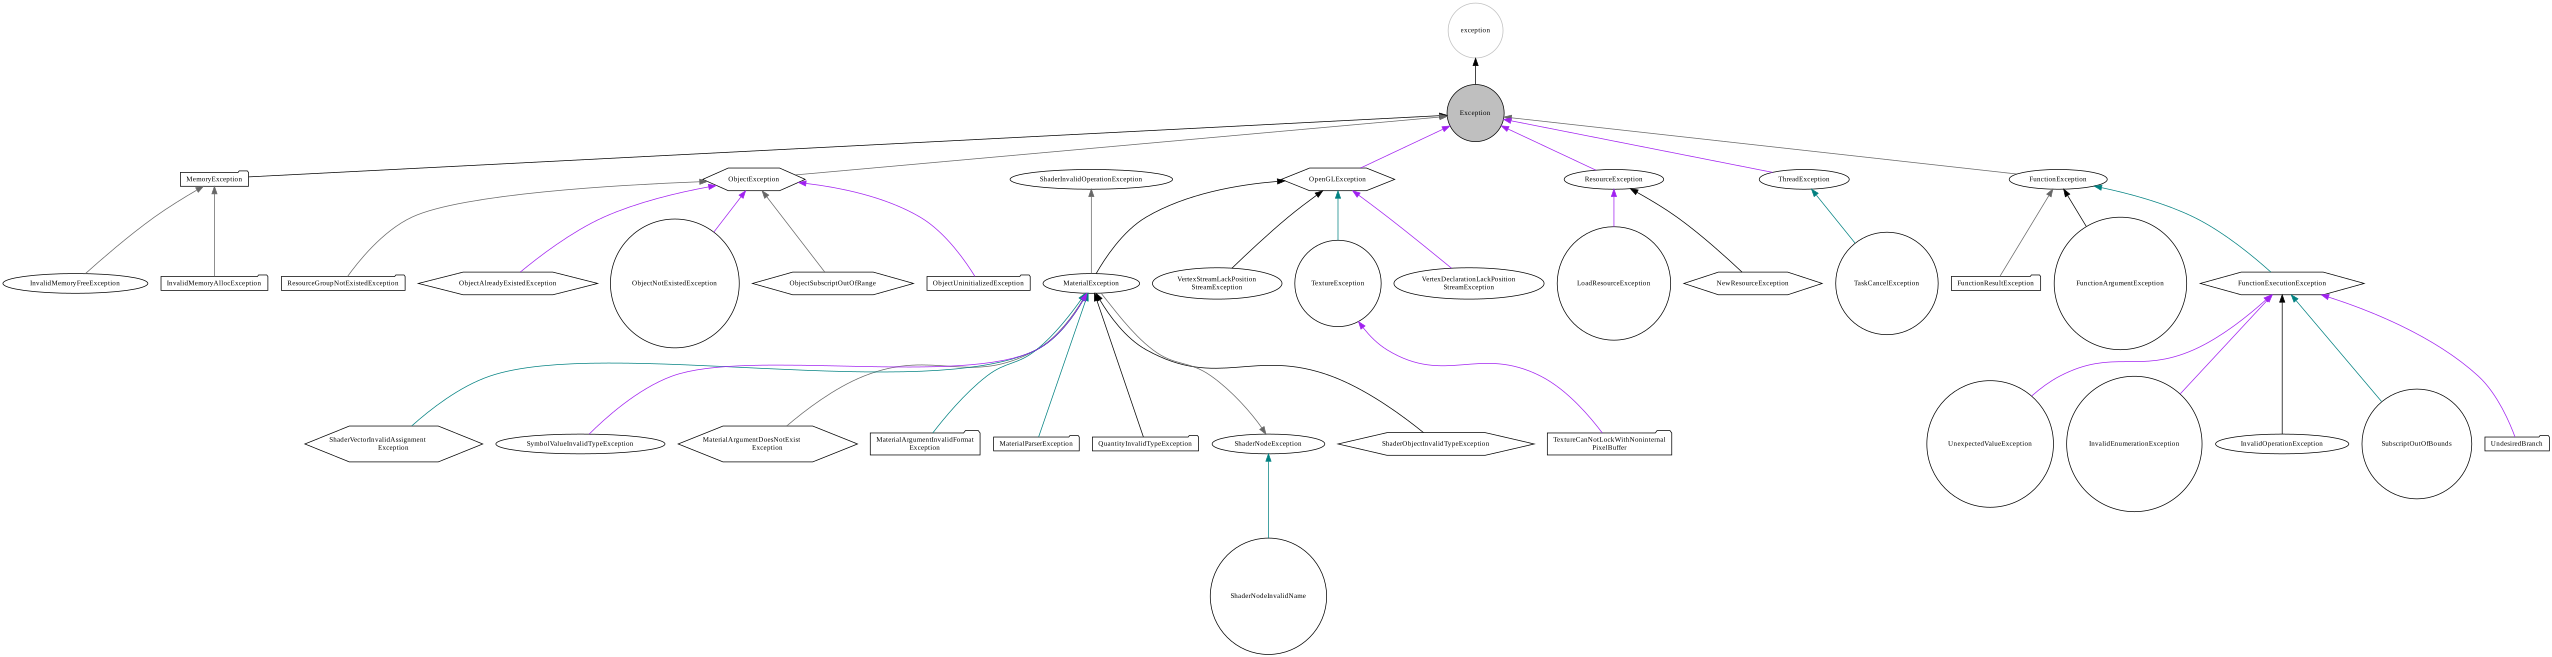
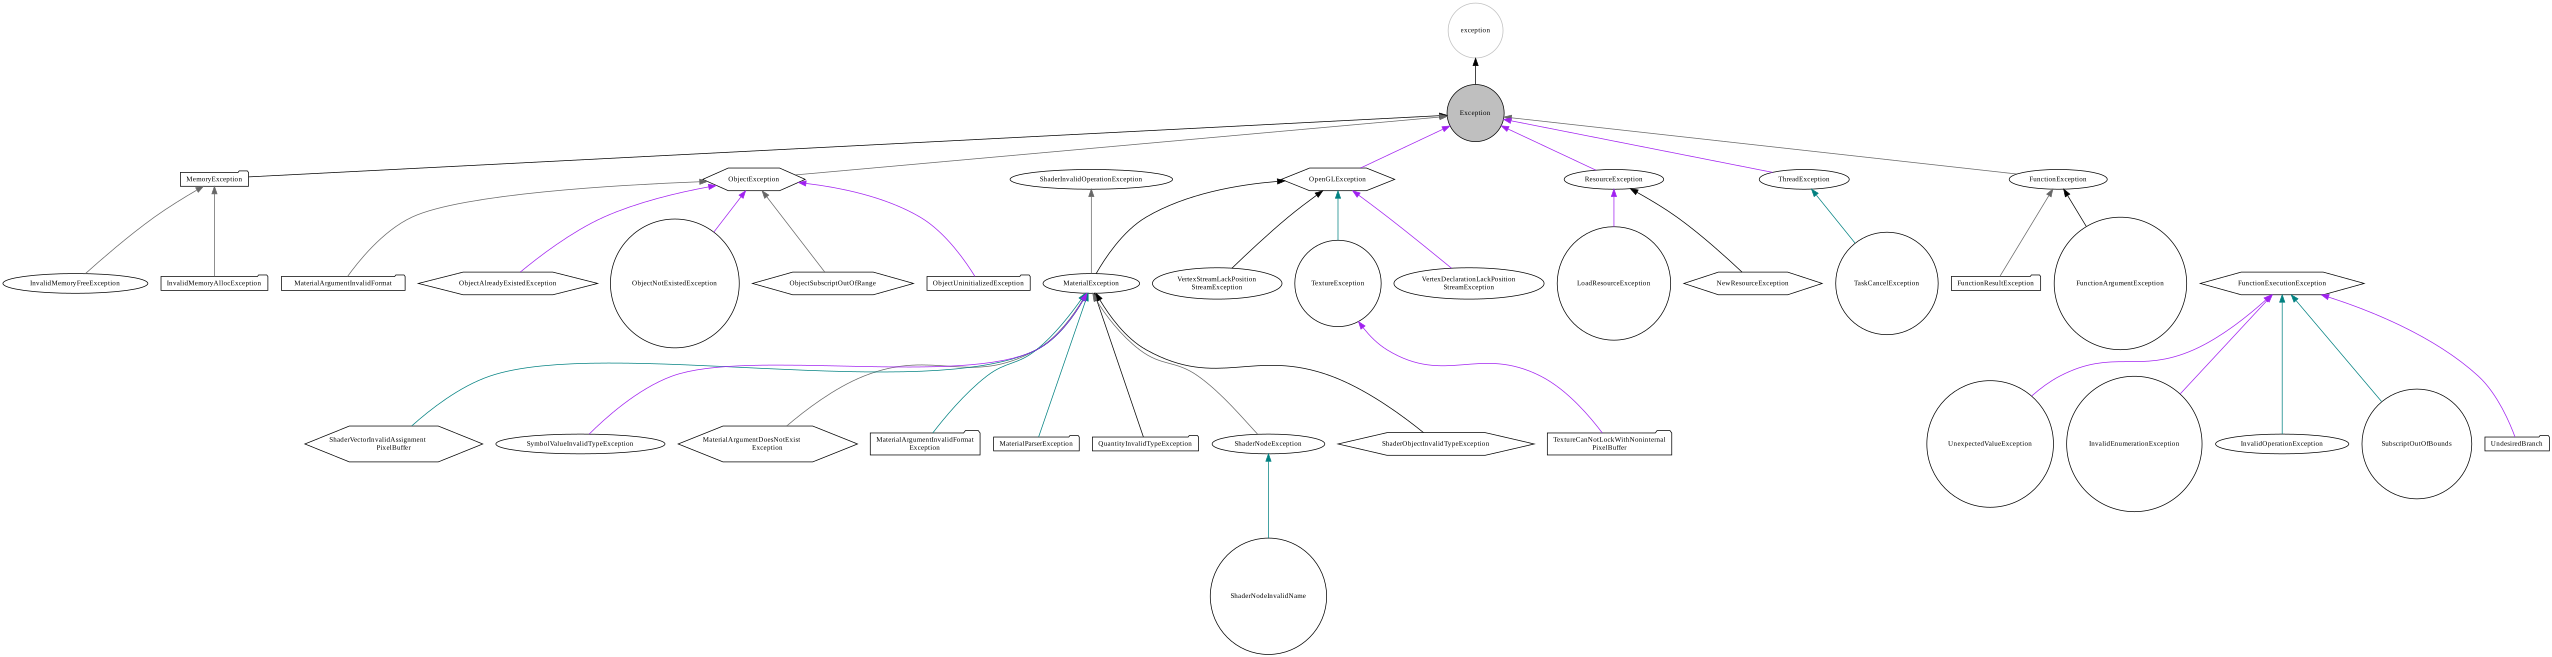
edge "FunctionExecutionException" -> "FunctionException": removed
node "ResourceGroupNotExistedException": label "ResourceGroupNotExistedException" -> "MaterialArgumentInvalidFormat"
edge "InvalidOperationException" -> "FunctionExecutionException": color black -> teal
edge "MaterialException" -> "ShaderNodeException": reversed
node "ShaderVectorInvalidAssignment Exception": label "ShaderVectorInvalidAssignment Exception" -> "ShaderVectorInvalidAssignment PixelBuffer"
